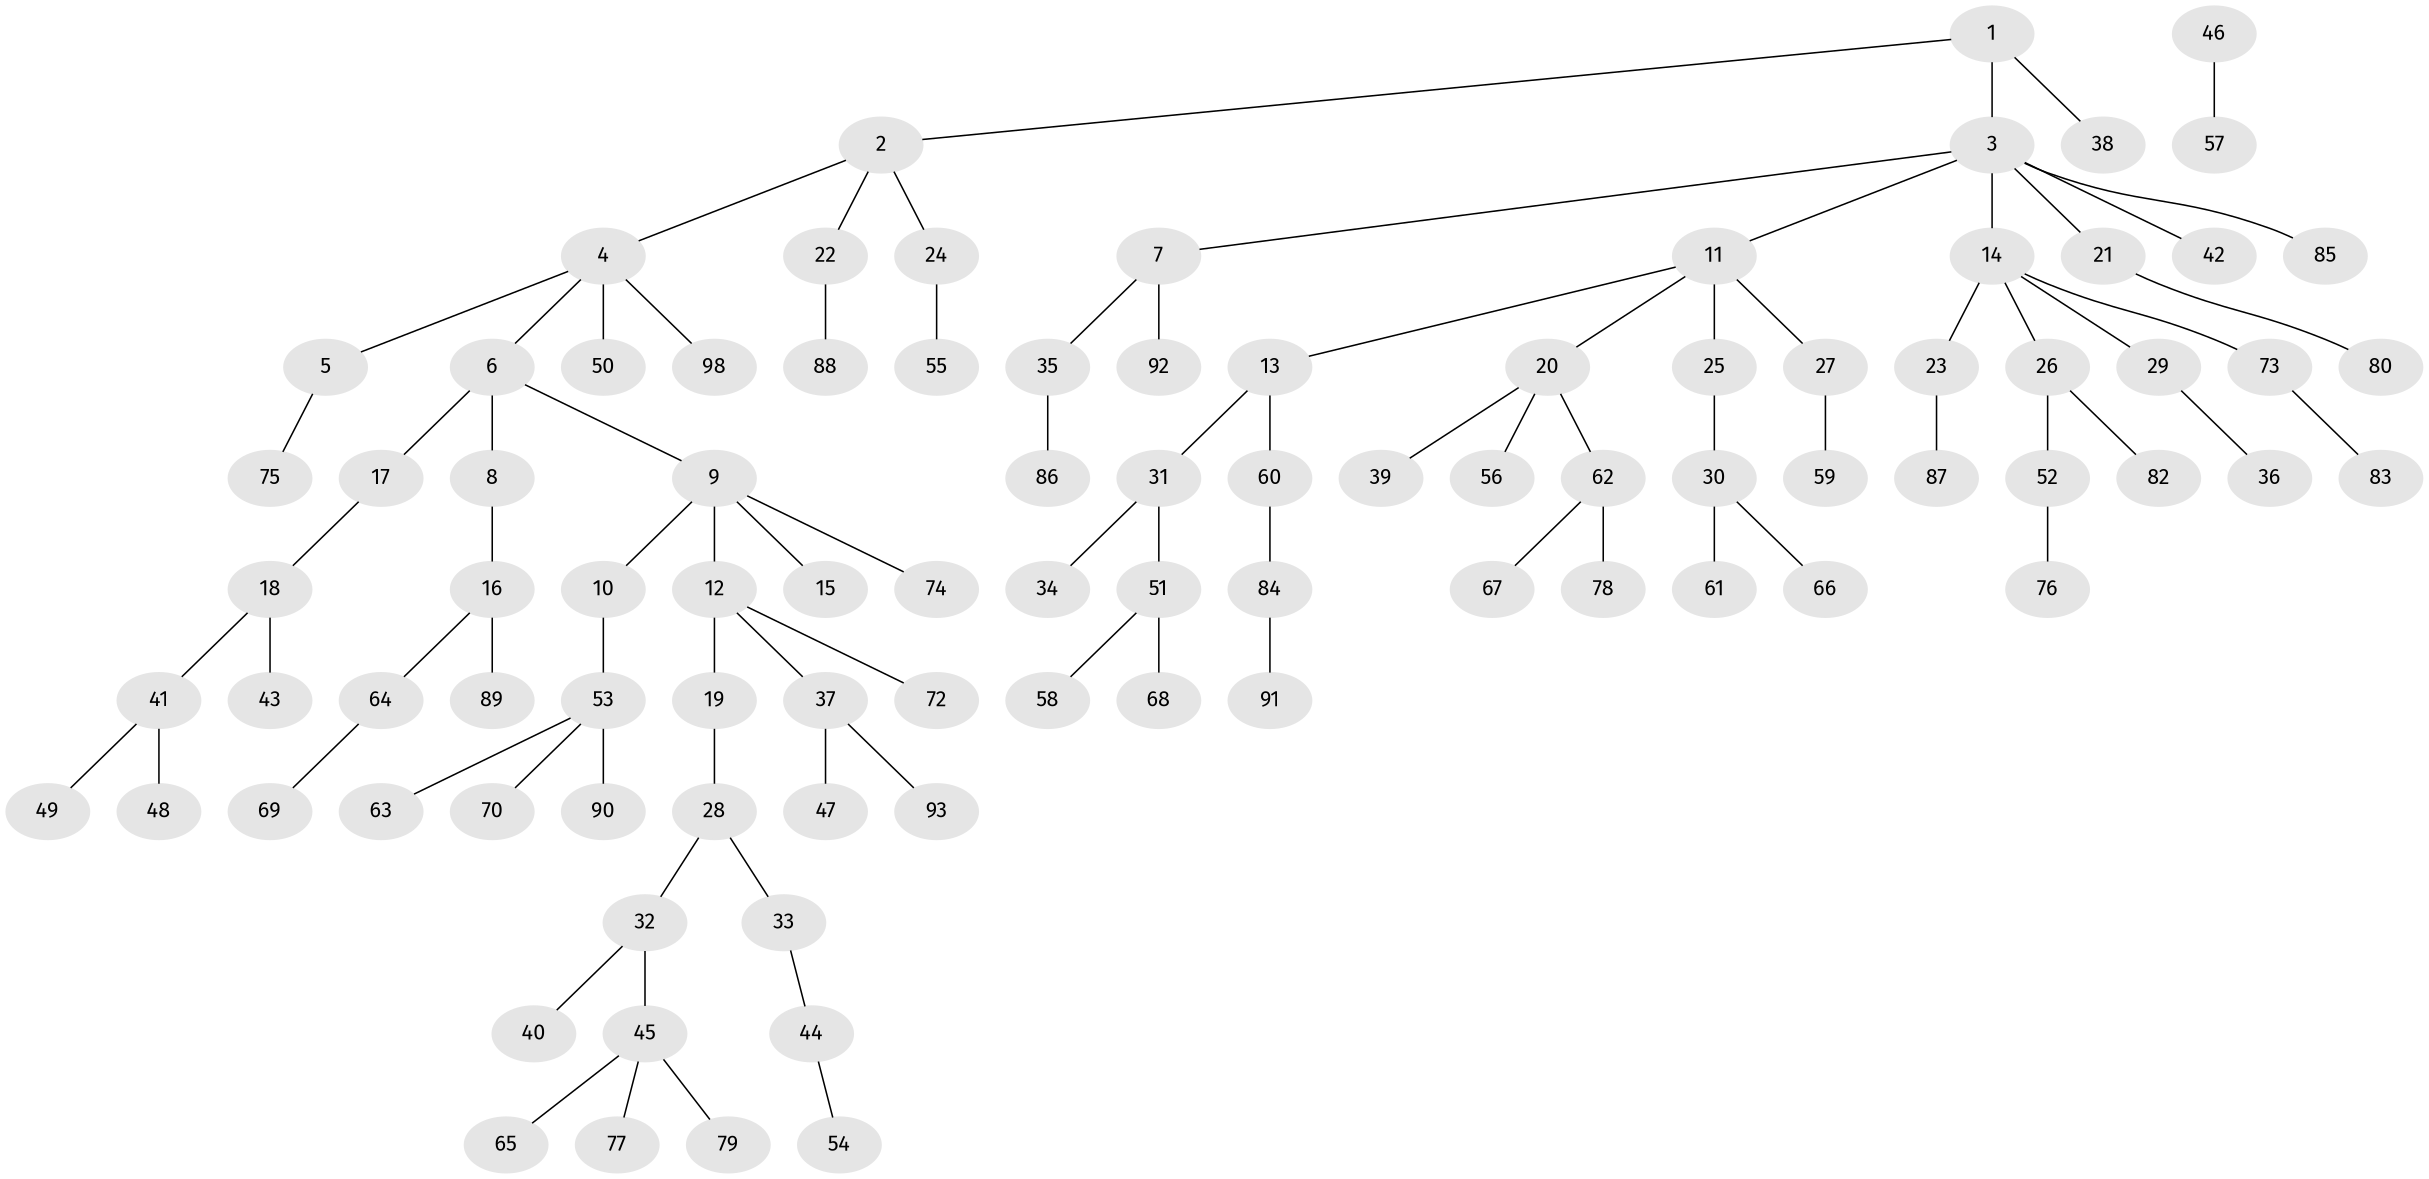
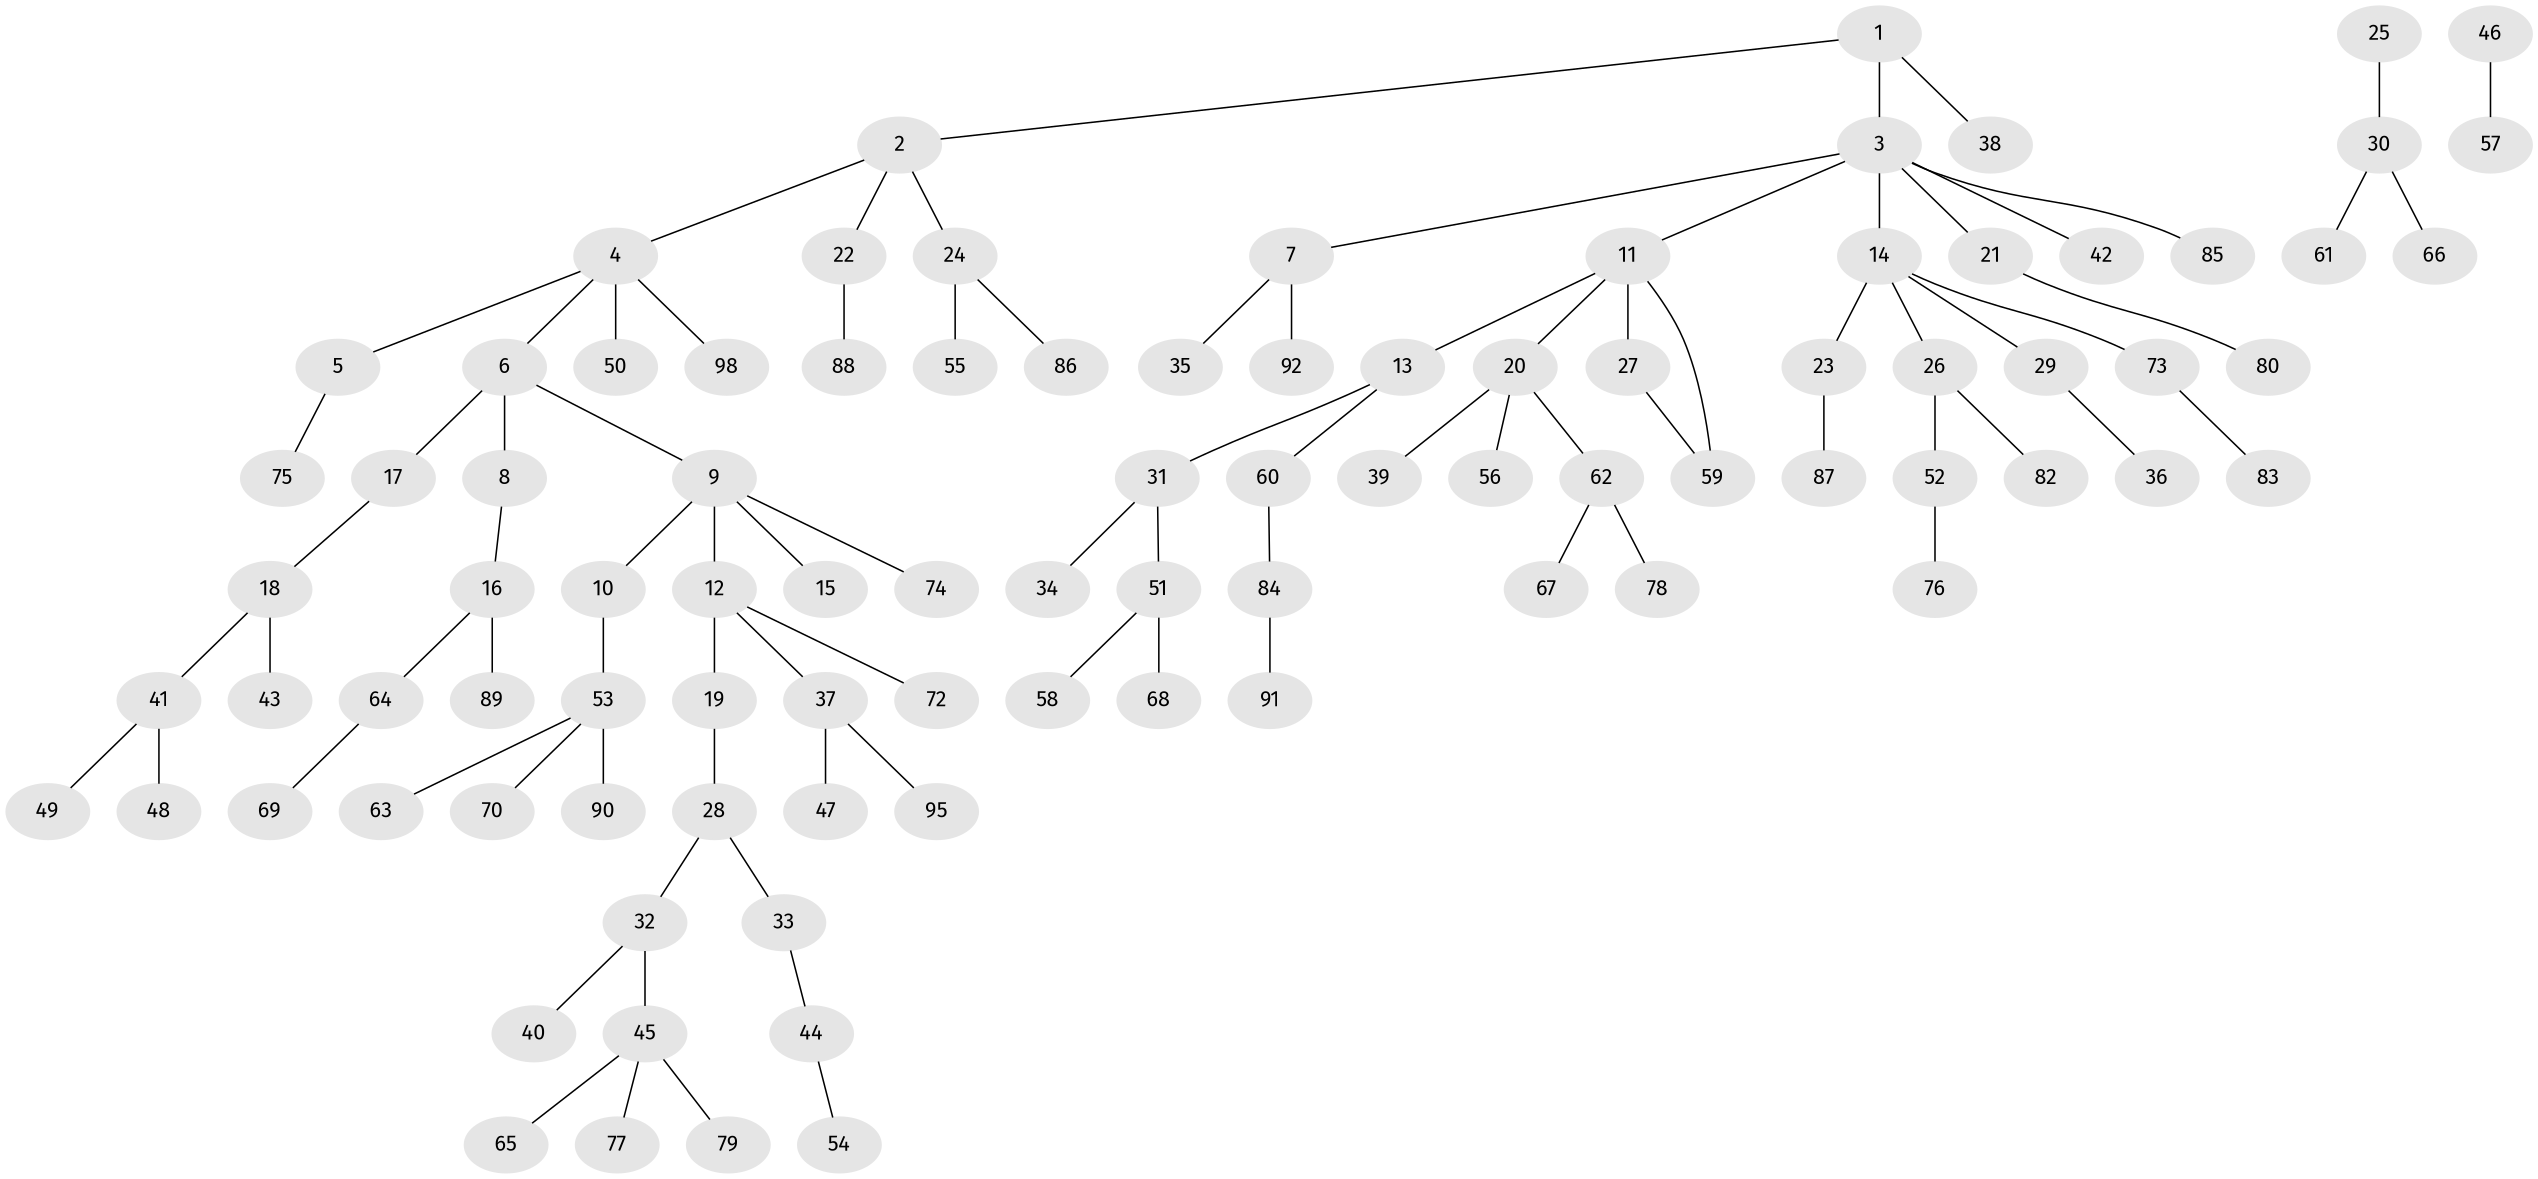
edge "11" -- "25": now "11" -- "59"
edge "35" -- "86": now "24" -- "86"
node "93": label "93" -> "95"
